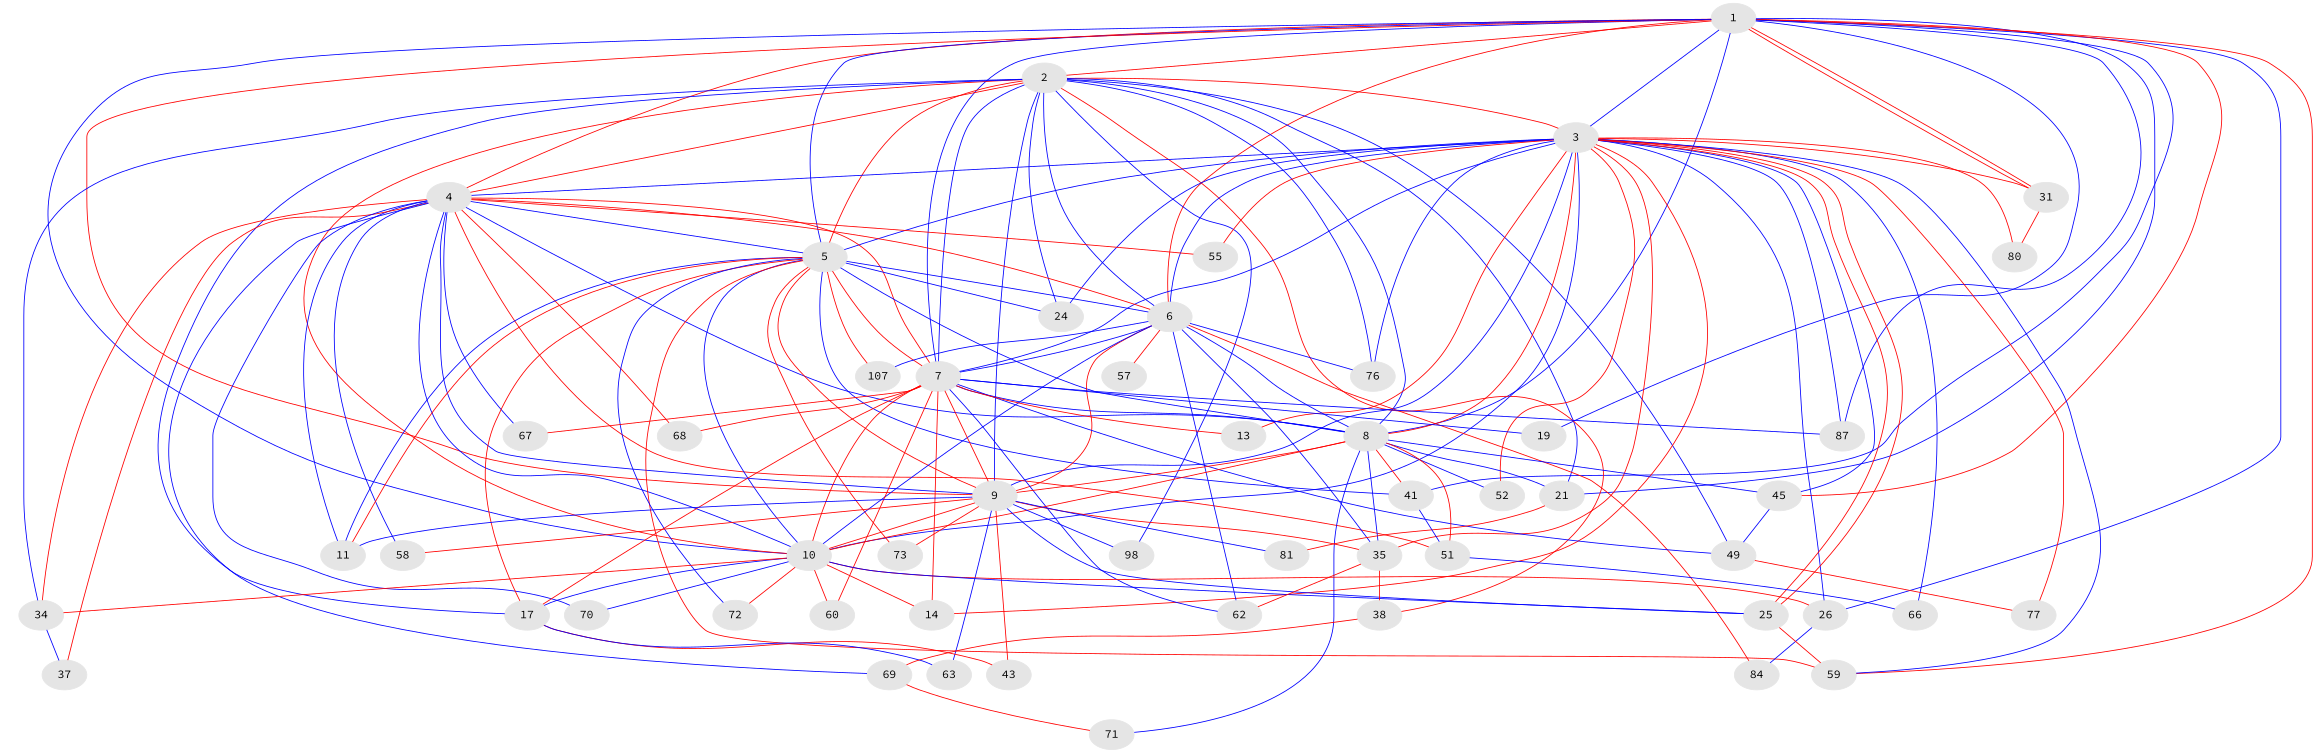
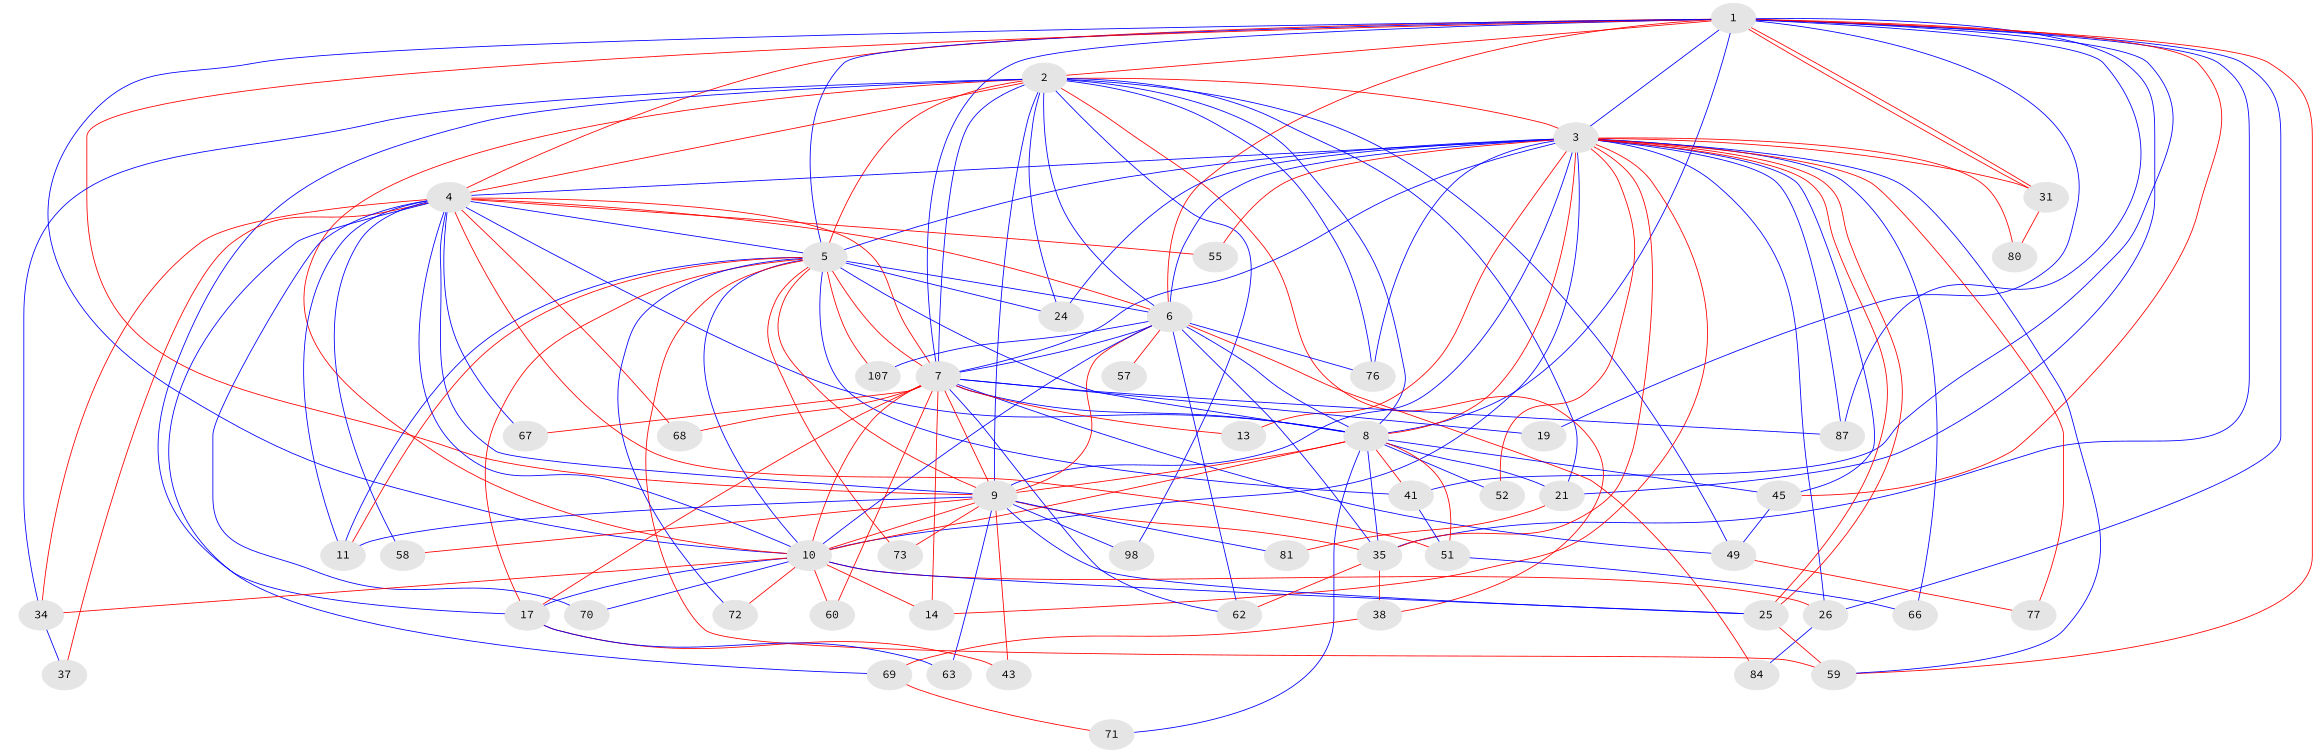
edge "1" -- "35": added
